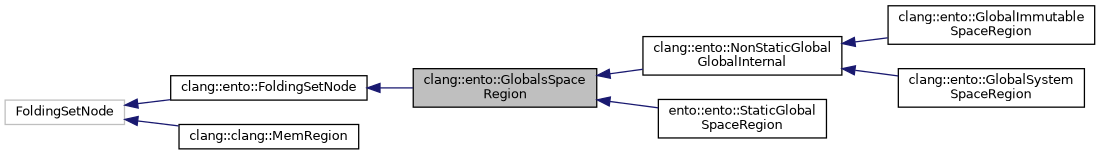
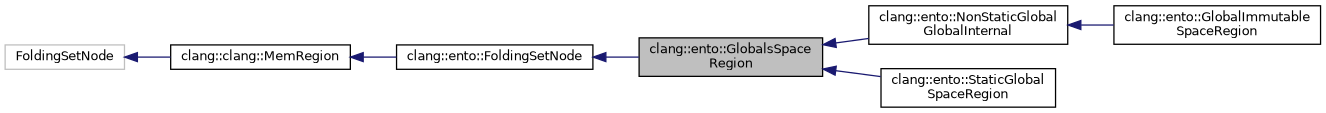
node "clang::ento::GlobalSystem SpaceRegion": removed
edge "clang::ento::FoldingSetNode" -> "FoldingSetNode": now "clang::ento::FoldingSetNode" -> "clang::clang::MemRegion"
node "ento::ento::StaticGlobal SpaceRegion": label "ento::ento::StaticGlobal SpaceRegion" -> "clang::ento::StaticGlobal SpaceRegion"
